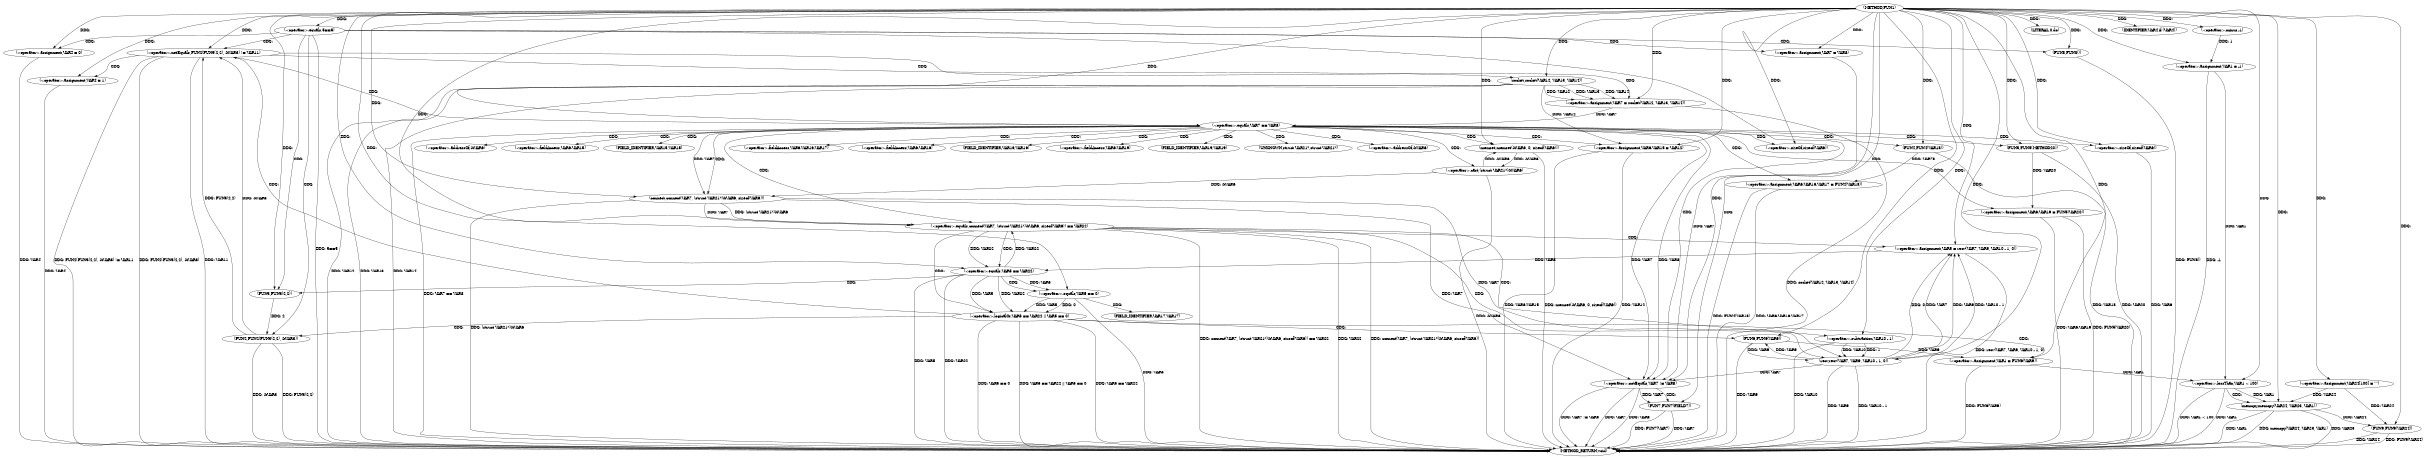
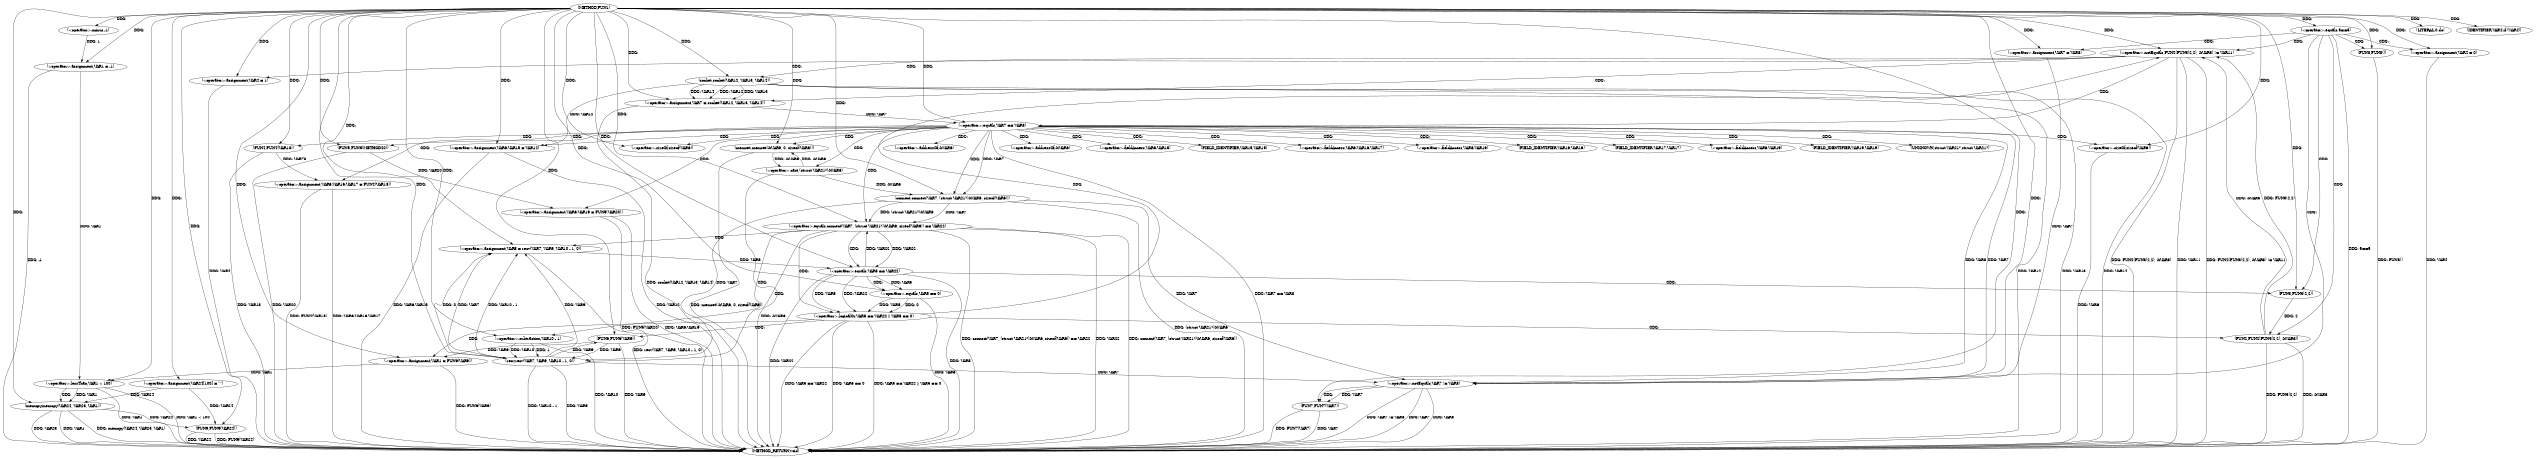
edge "(<operator>.equals,VAR5 == 0)" -> "(FIELD_IDENTIFIER,VAR17,VAR17)": now "(<operator>.equals,VAR7 == VAR8)" -> "(FIELD_IDENTIFIER,VAR17,VAR17)"
node "(FUN7,FUN7(FIELD7))": label "(FUN7,FUN7(FIELD7))" -> "(FUN7,FUN7(VAR7))"
